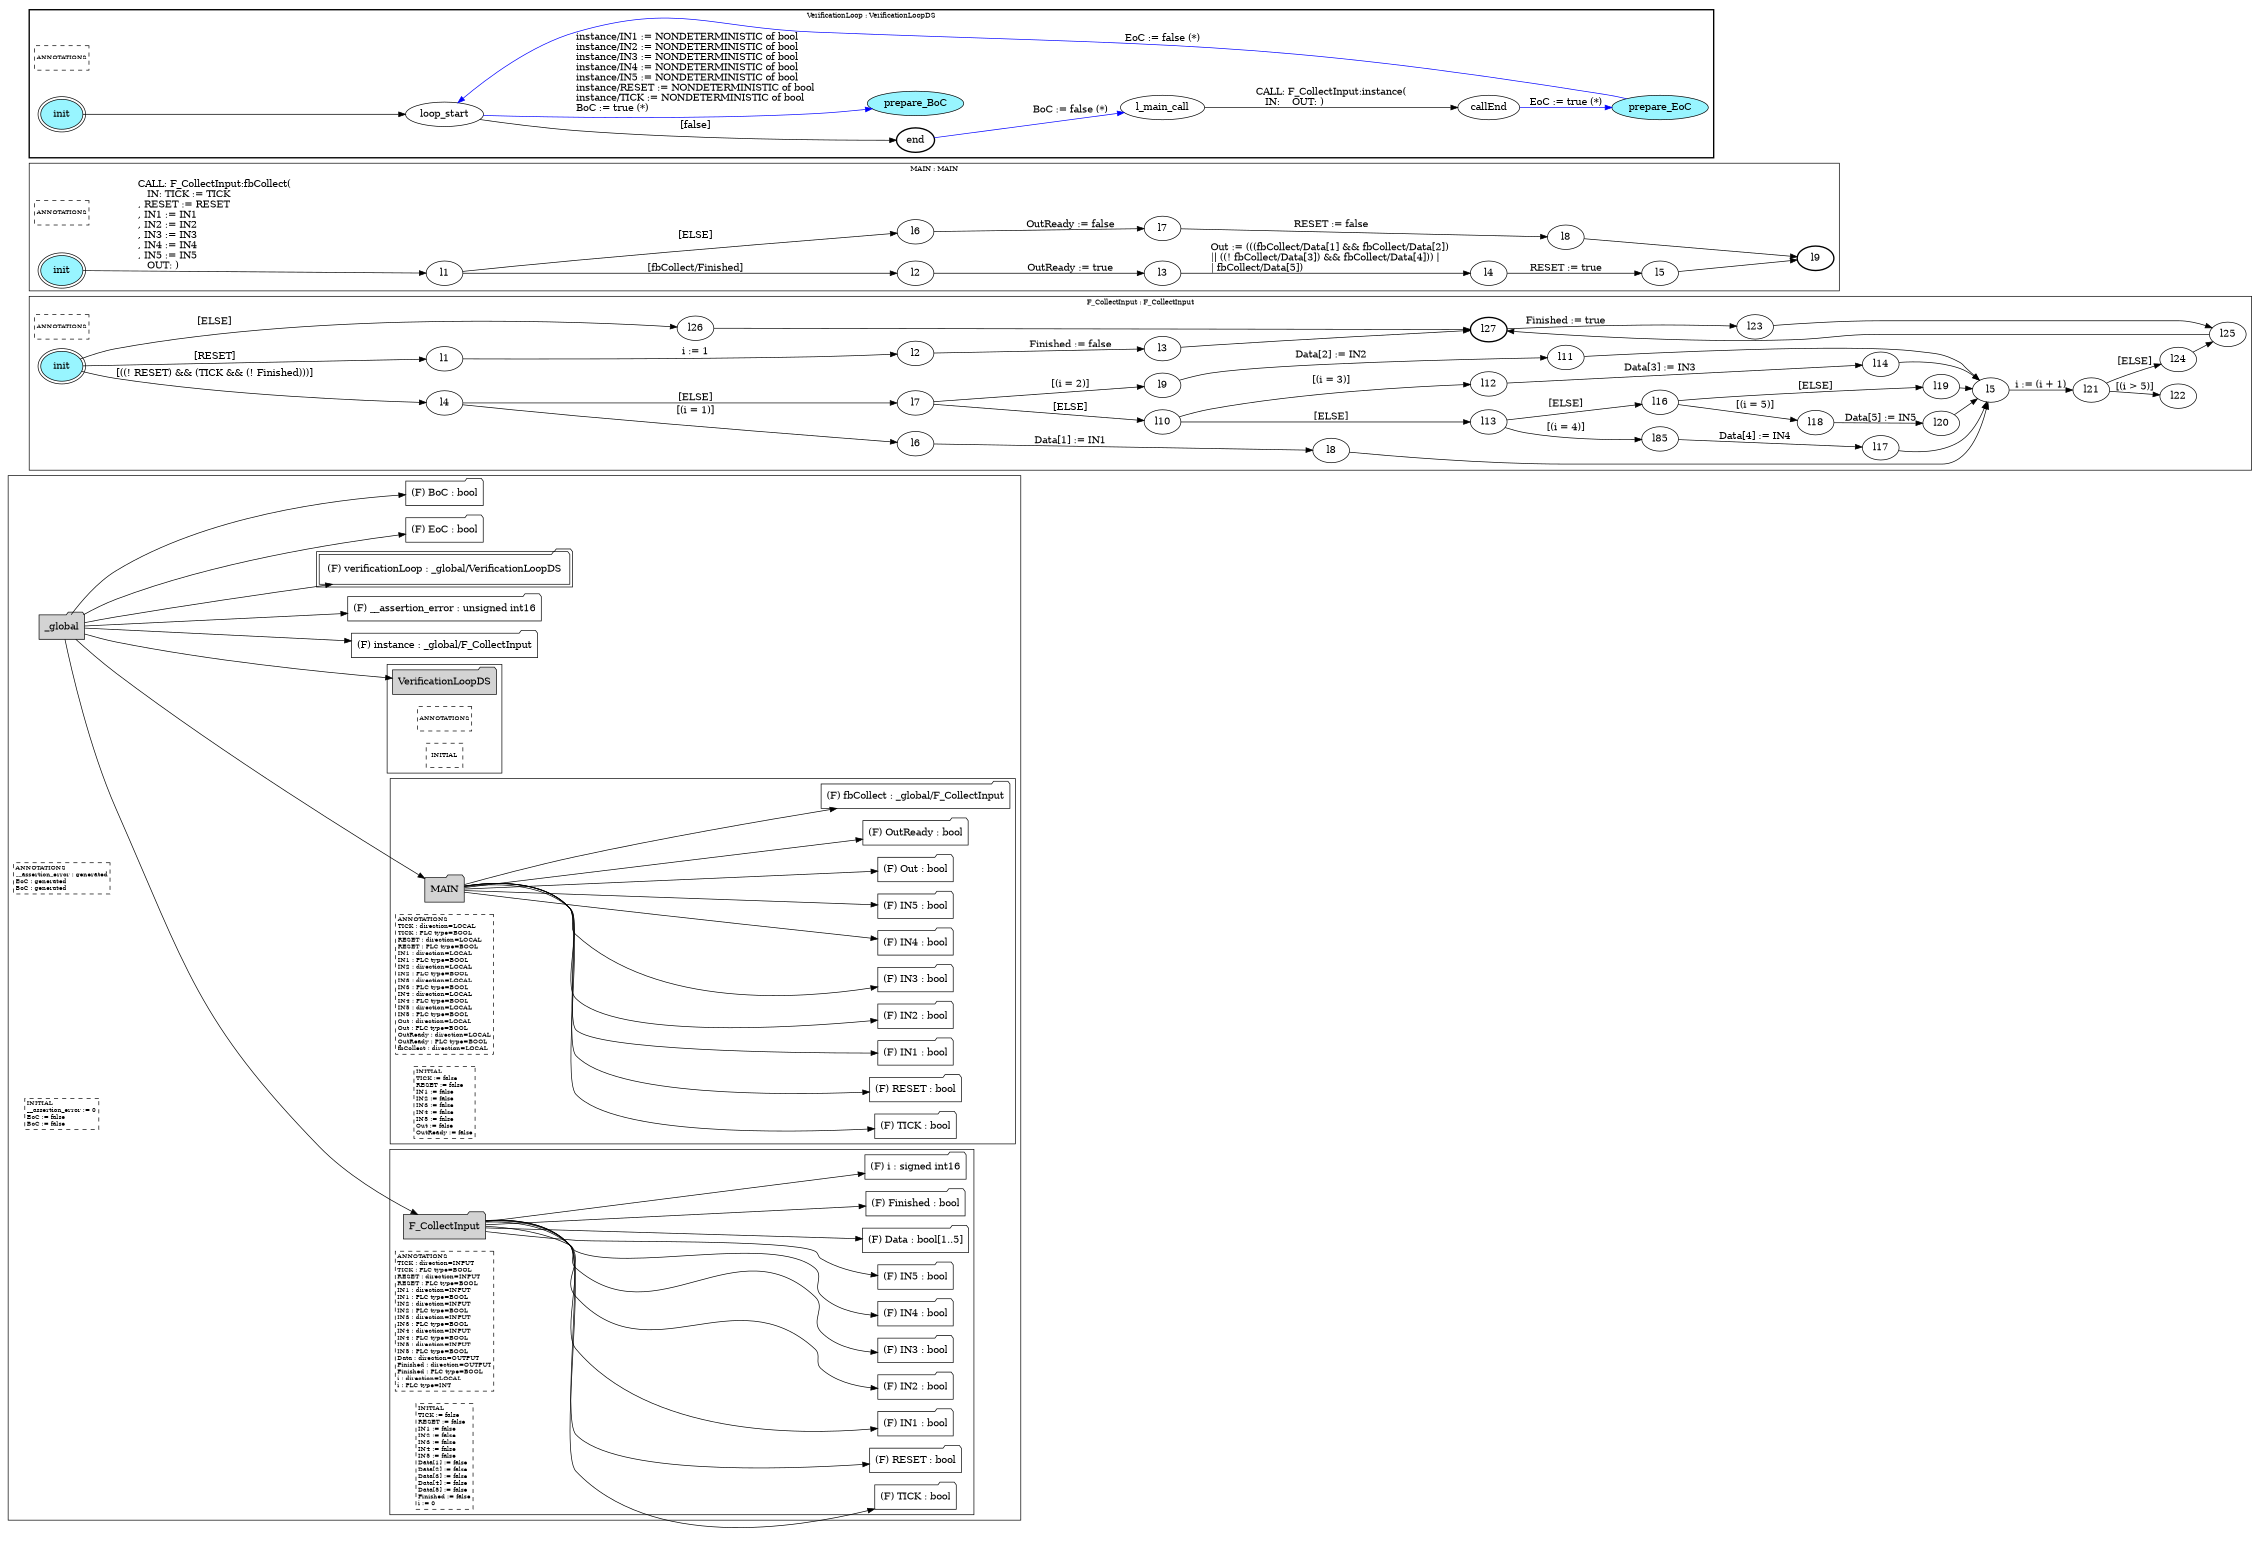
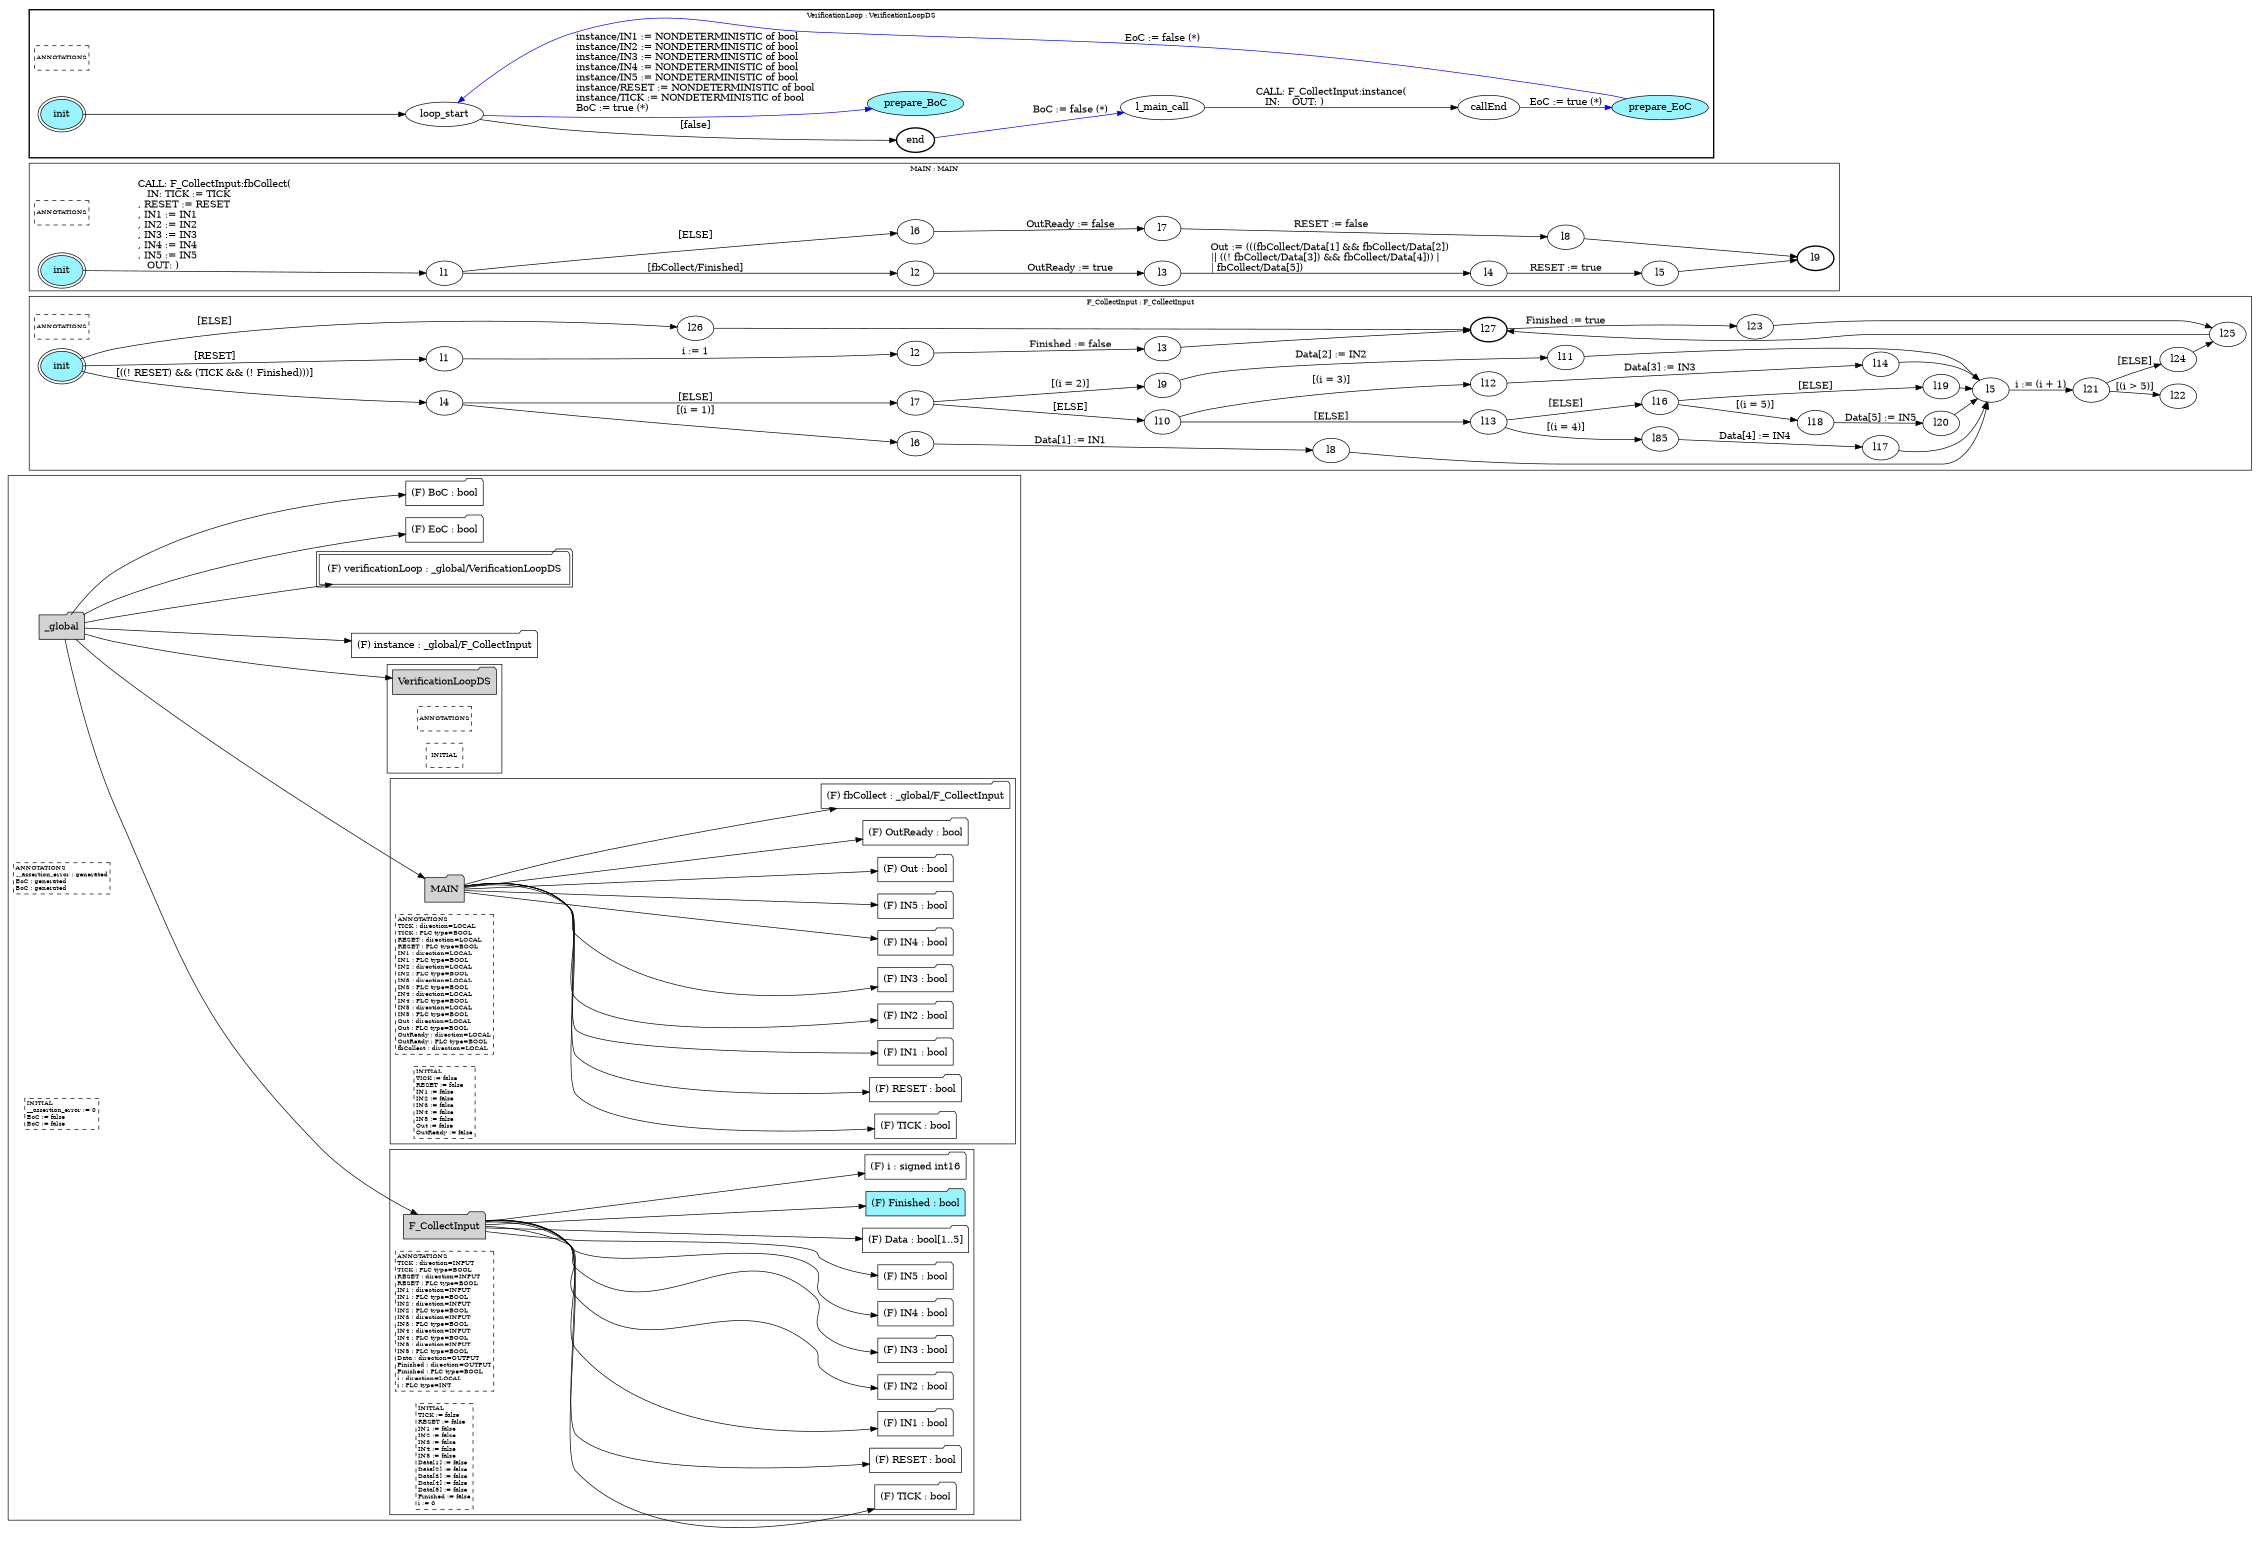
node "(F) __assertion_error : unsigned int16": removed
node "(F) Finished : bool": fillcolor white -> cadetblue1
